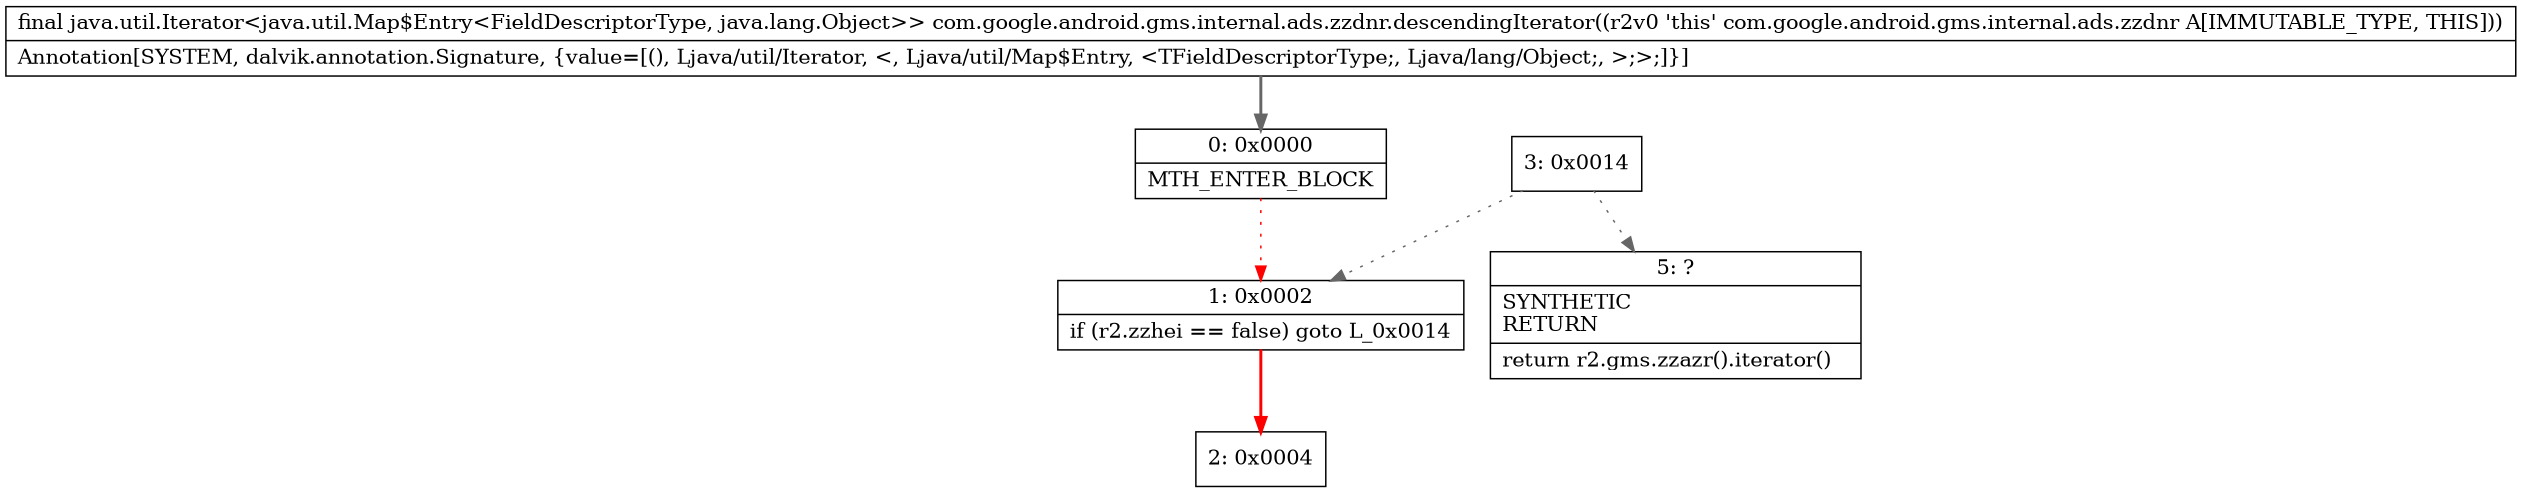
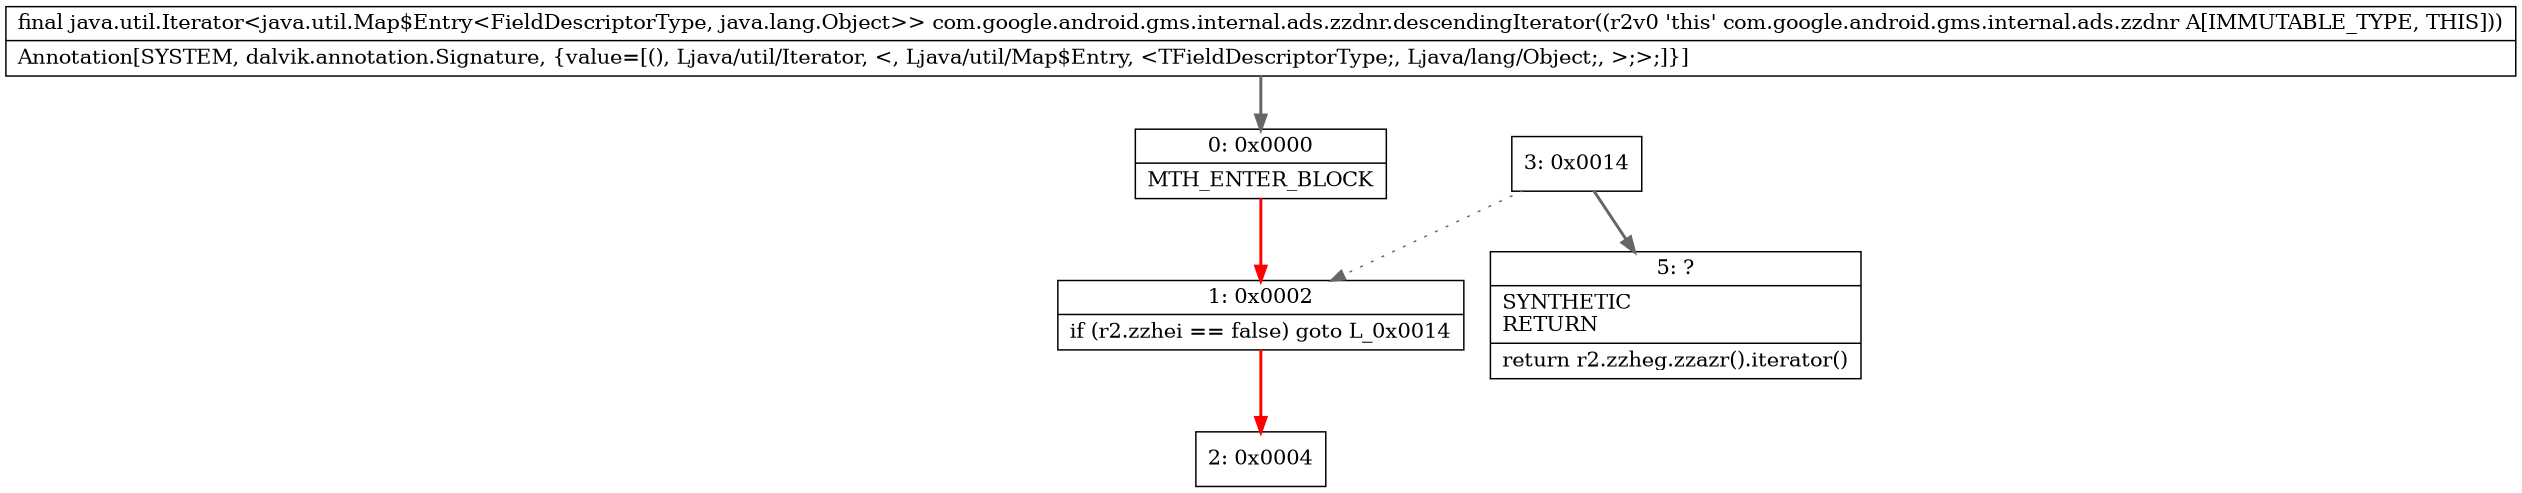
edge "3: 0x0014" -> "5: ?": style dotted -> bold
edge "0: 0x0000" -> "1: 0x0002": style dotted -> bold
node "5: ?": text "return r2.gms.zzazr().iterator()" -> "return r2.zzheg.zzazr().iterator()"
